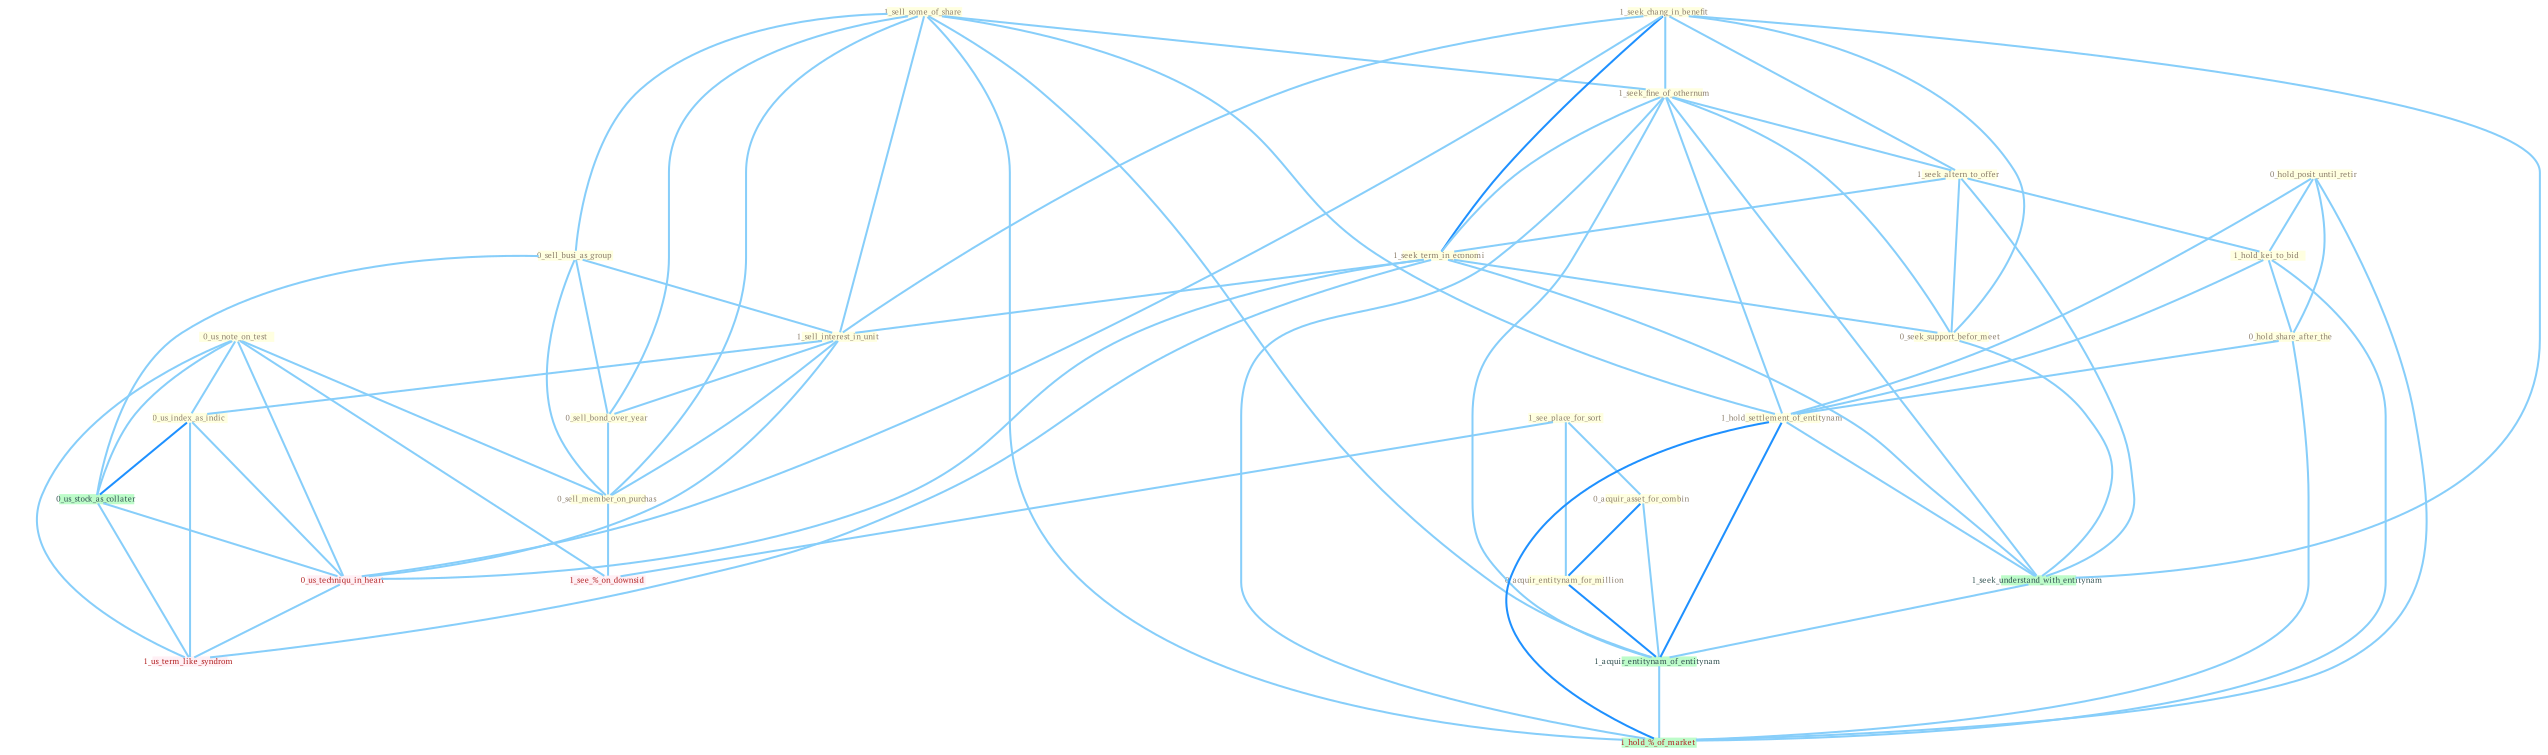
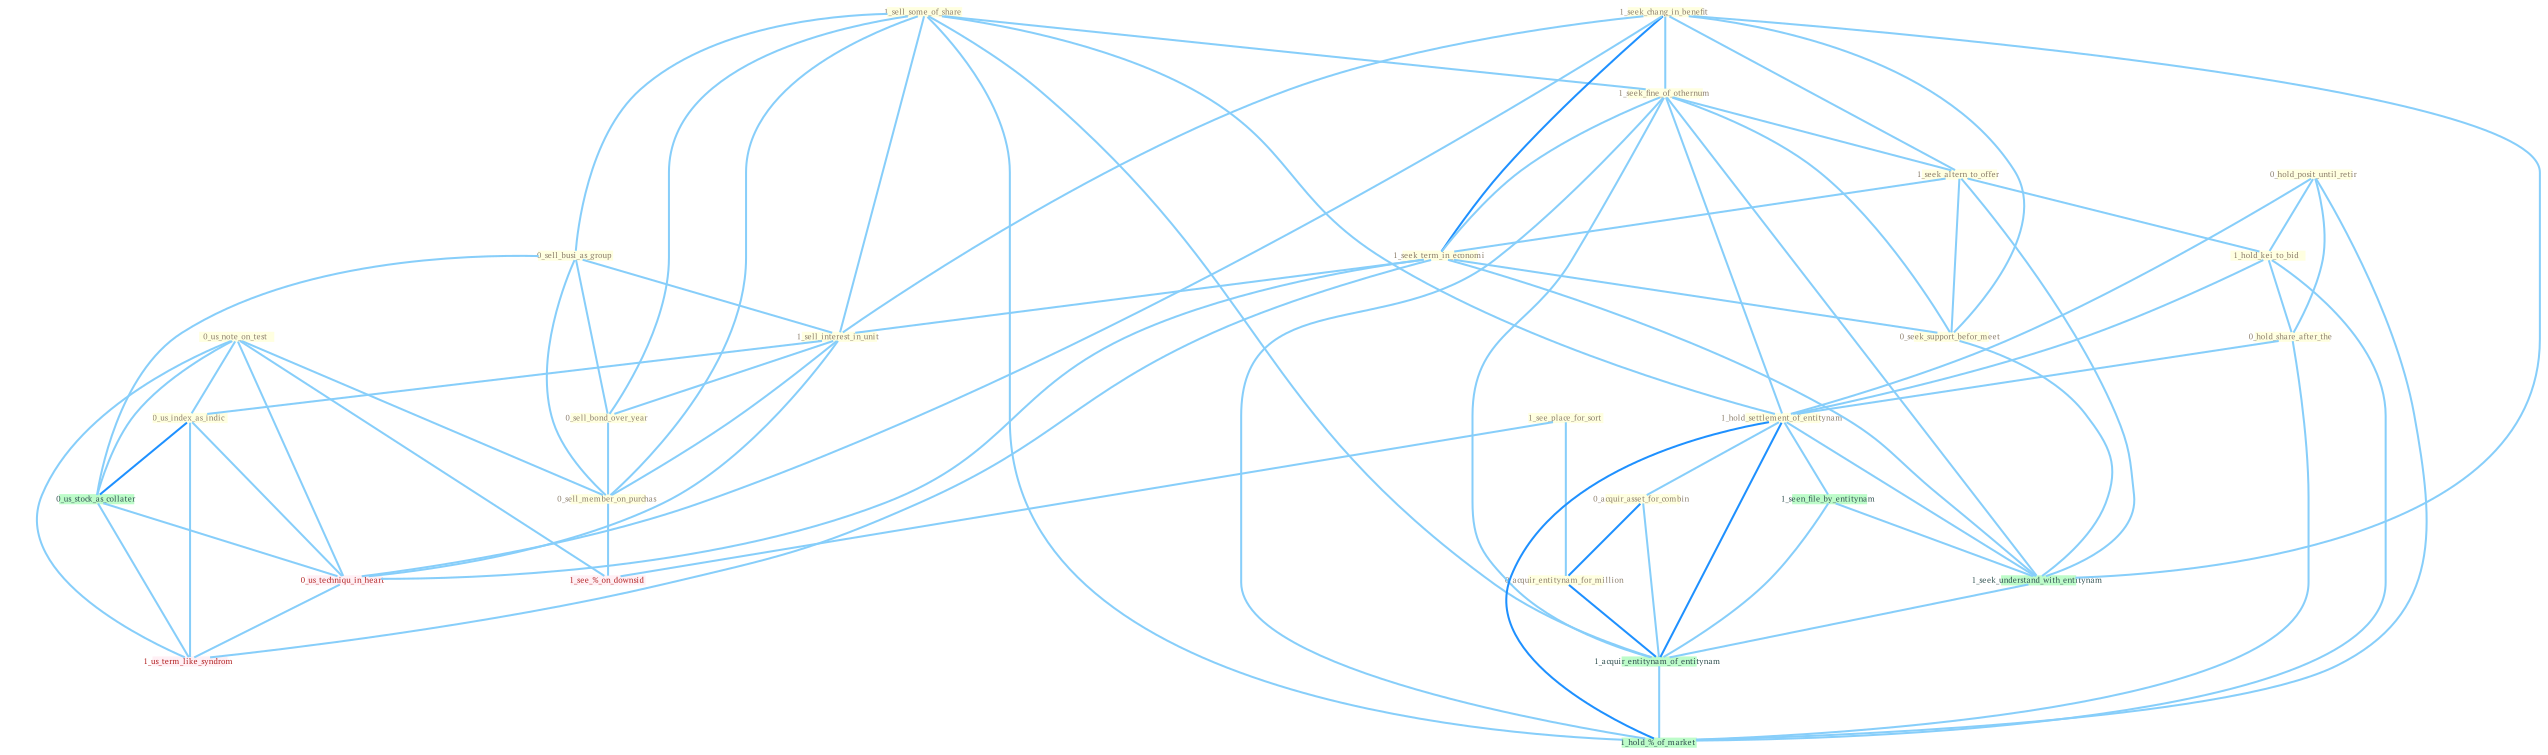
edge "1_see_place_for_sort" -- "0_acquir_asset_for_combin": now "1_hold_settlement_of_entitynam" -- "0_acquir_asset_for_combin"
node "1_seen_file_by_entitynam": added
node "1_hold_%_of_market": fontcolor #b22222 -> #2f4f4f
